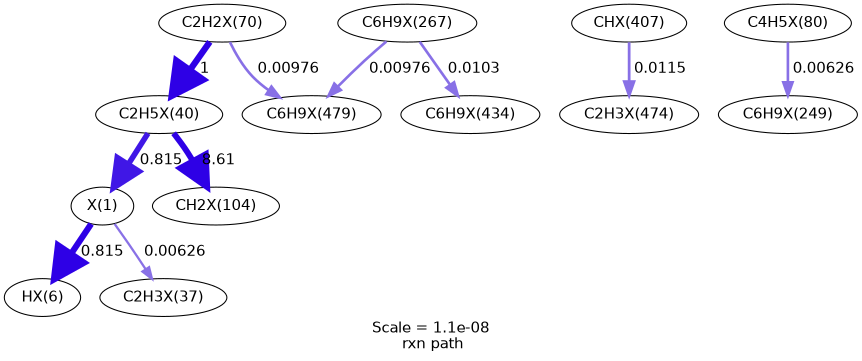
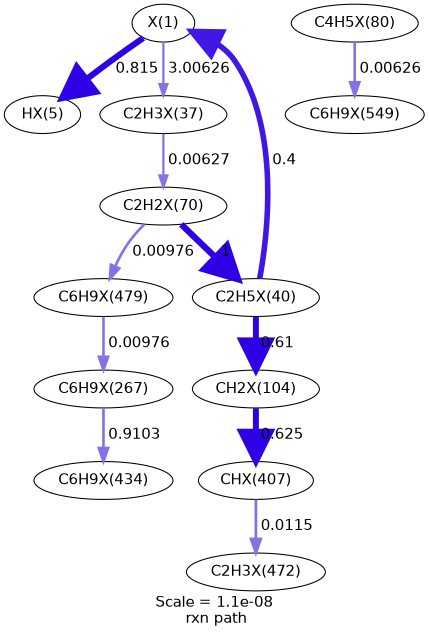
edge "C6H9X(267)" -> "C6H9X(479)": reversed
edge "C6H9X(267)" -> "C6H9X(434)": label " 0.0103" -> " 0.9103"
node "C2H3X(474)": label "C2H3X(474)" -> "C2H3X(472)"
node "C6H9X(249)": label "C6H9X(249)" -> "C6H9X(549)"
edge "C2H3X(37)" -> "C2H2X(70)": added, label "0.00627"
edge "C2H5X(40)" -> "X(1)": label " 0.815" -> " 0.4"
edge "C2H5X(40)" -> "CH2X(104)": label " 8.61" -> " 0.61"
edge "X(1)" -> "C2H3X(37)": label " 0.00626" -> " 3.00626"
node "HX(6)": label "HX(6)" -> "HX(5)"
edge "CH2X(104)" -> "CHX(407)": added, label "0.625"
